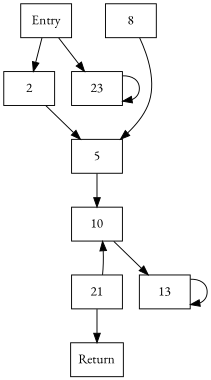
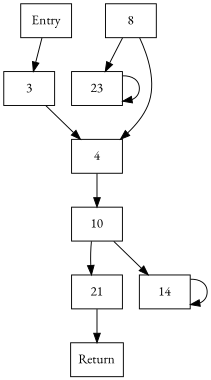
edge "Entry" -> "23": now "8" -> "23"
node "2": label "2" -> "3"
node "5": label "5" -> "4"
edge "21" -> "10": reversed
node "13": label "13" -> "14"
